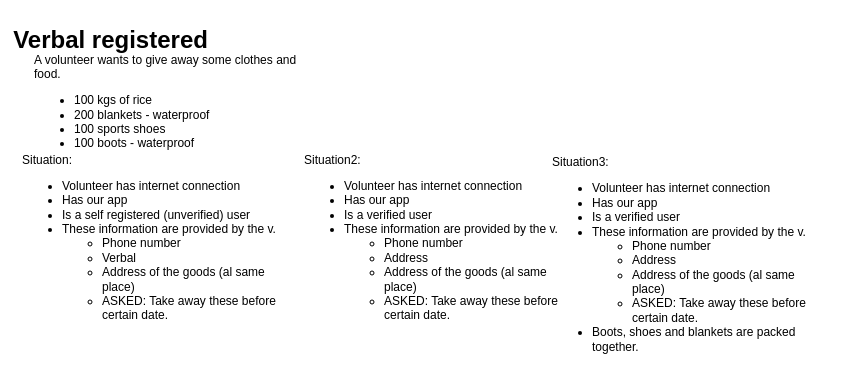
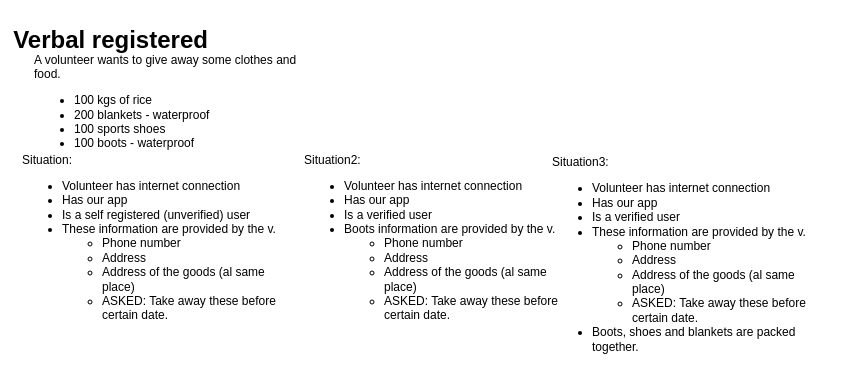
node "Situation: Volunteer has internet connection Has our app Is a self registered (unverified) user These information are provided by the v. Phone number Verbal Address of the goods (al same place) ASKED: Take away these before certain date.": label "Situation: Volunteer has internet connection Has our app Is a self registered (unverified) user These information are provided by the v. Phone number Verbal Address of the goods (al same place) ASKED: Take away these before certain date." -> "Situation: Volunteer has internet connection Has our app Is a self registered (unverified) user These information are provided by the v. Phone number Address Address of the goods (al same place) ASKED: Take away these before certain date."
node "Situation2: Volunteer has internet connection Has our app Is a verified user These information are provided by the v. Phone number Address Address of the goods (al same place) ASKED: Take away these before certain date.": label "Situation2: Volunteer has internet connection Has our app Is a verified user These information are provided by the v. Phone number Address Address of the goods (al same place) ASKED: Take away these before certain date." -> "Situation2: Volunteer has internet connection Has our app Is a verified user Boots information are provided by the v. Phone number Address Address of the goods (al same place) ASKED: Take away these before certain date."
